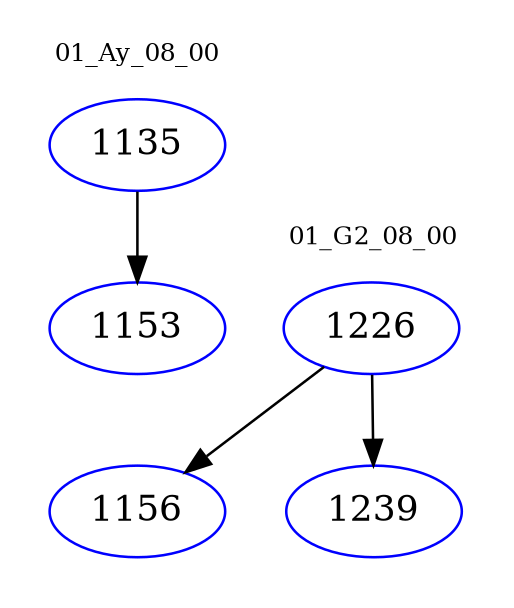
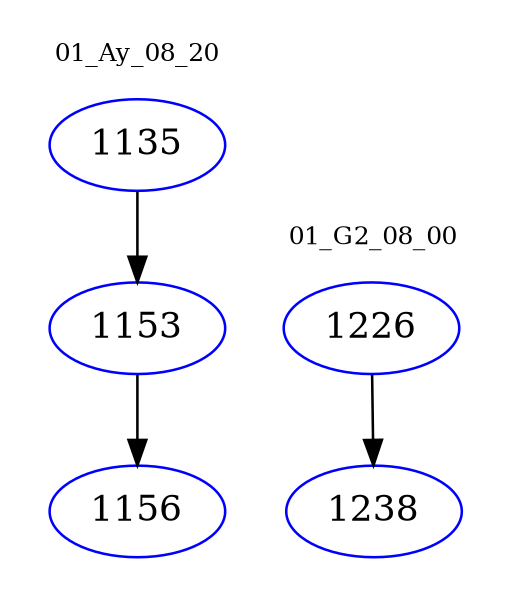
cluster "01_Ay_08_00": label "01_Ay_08_00" -> "01_Ay_08_20"
edge "1226" -> "1156": now "1153" -> "1156"
node "1239": label "1239" -> "1238"
